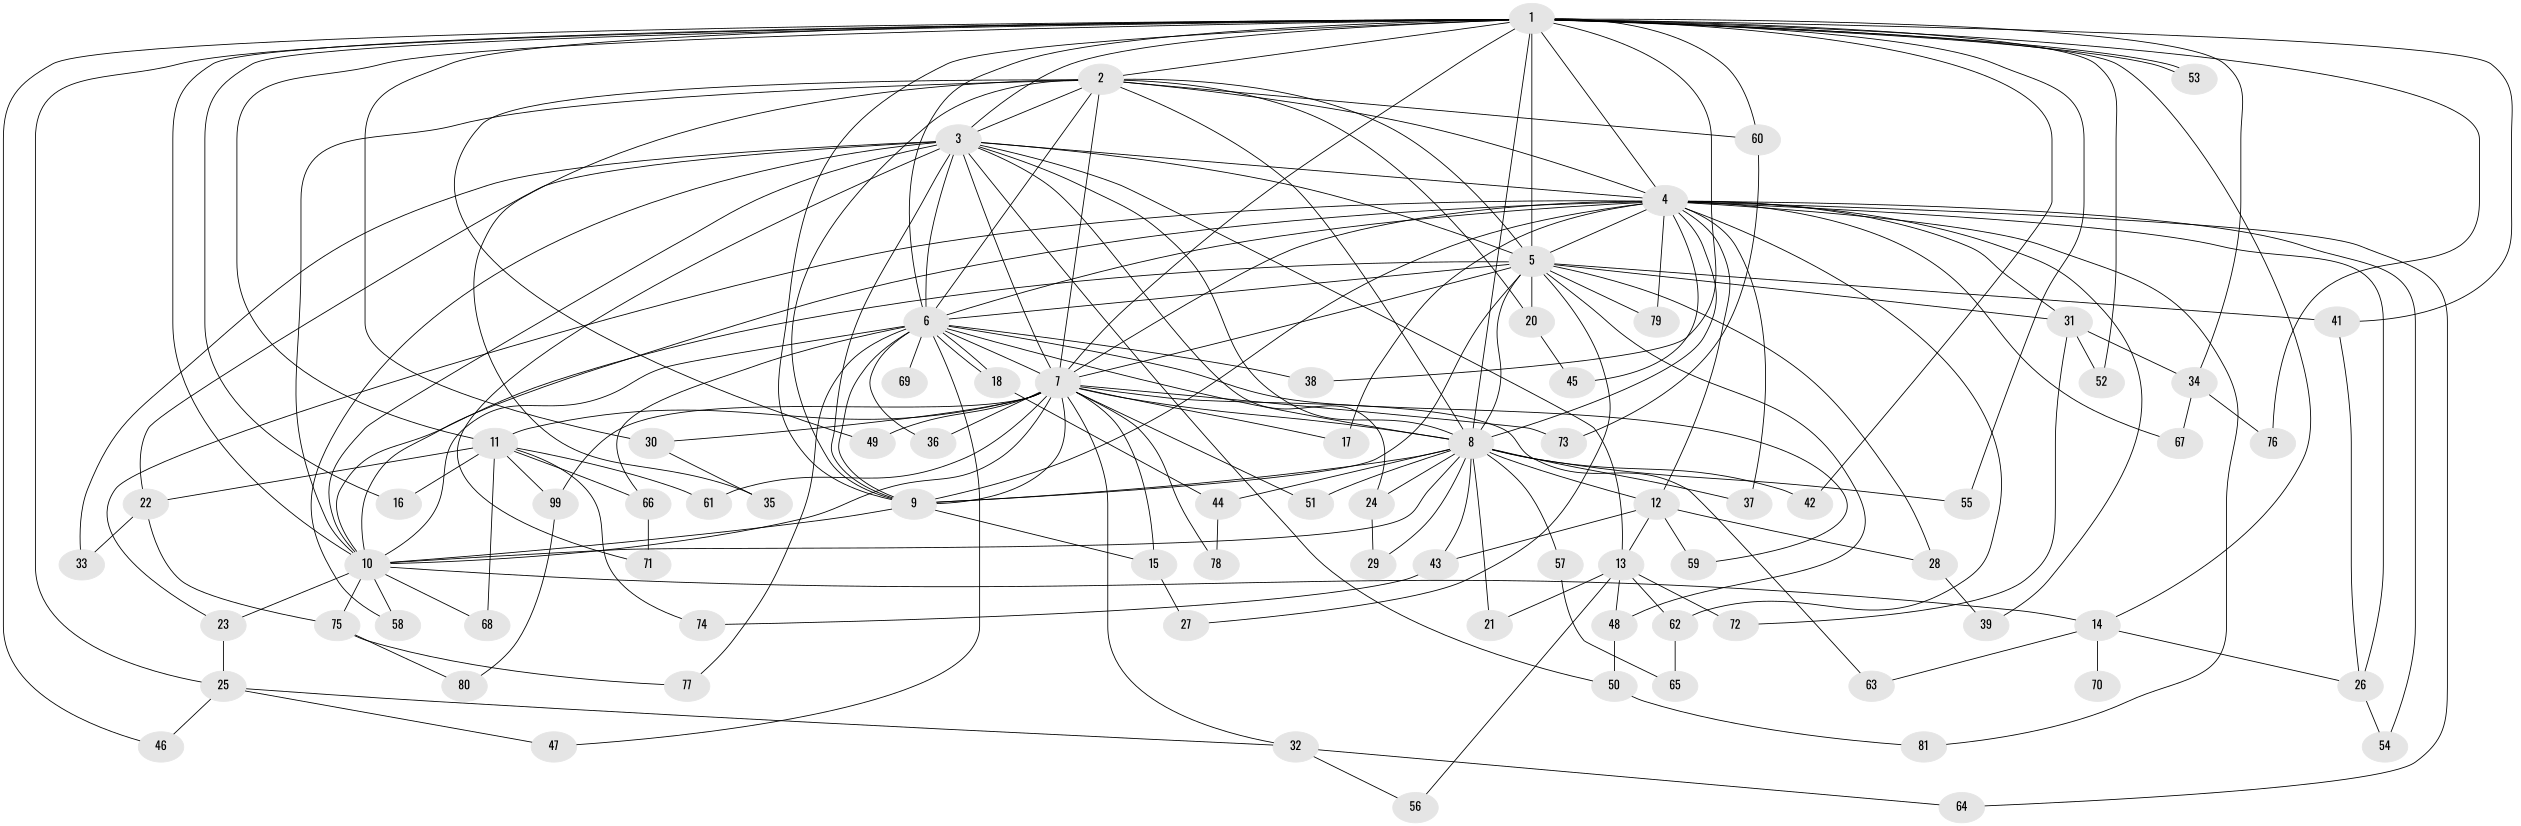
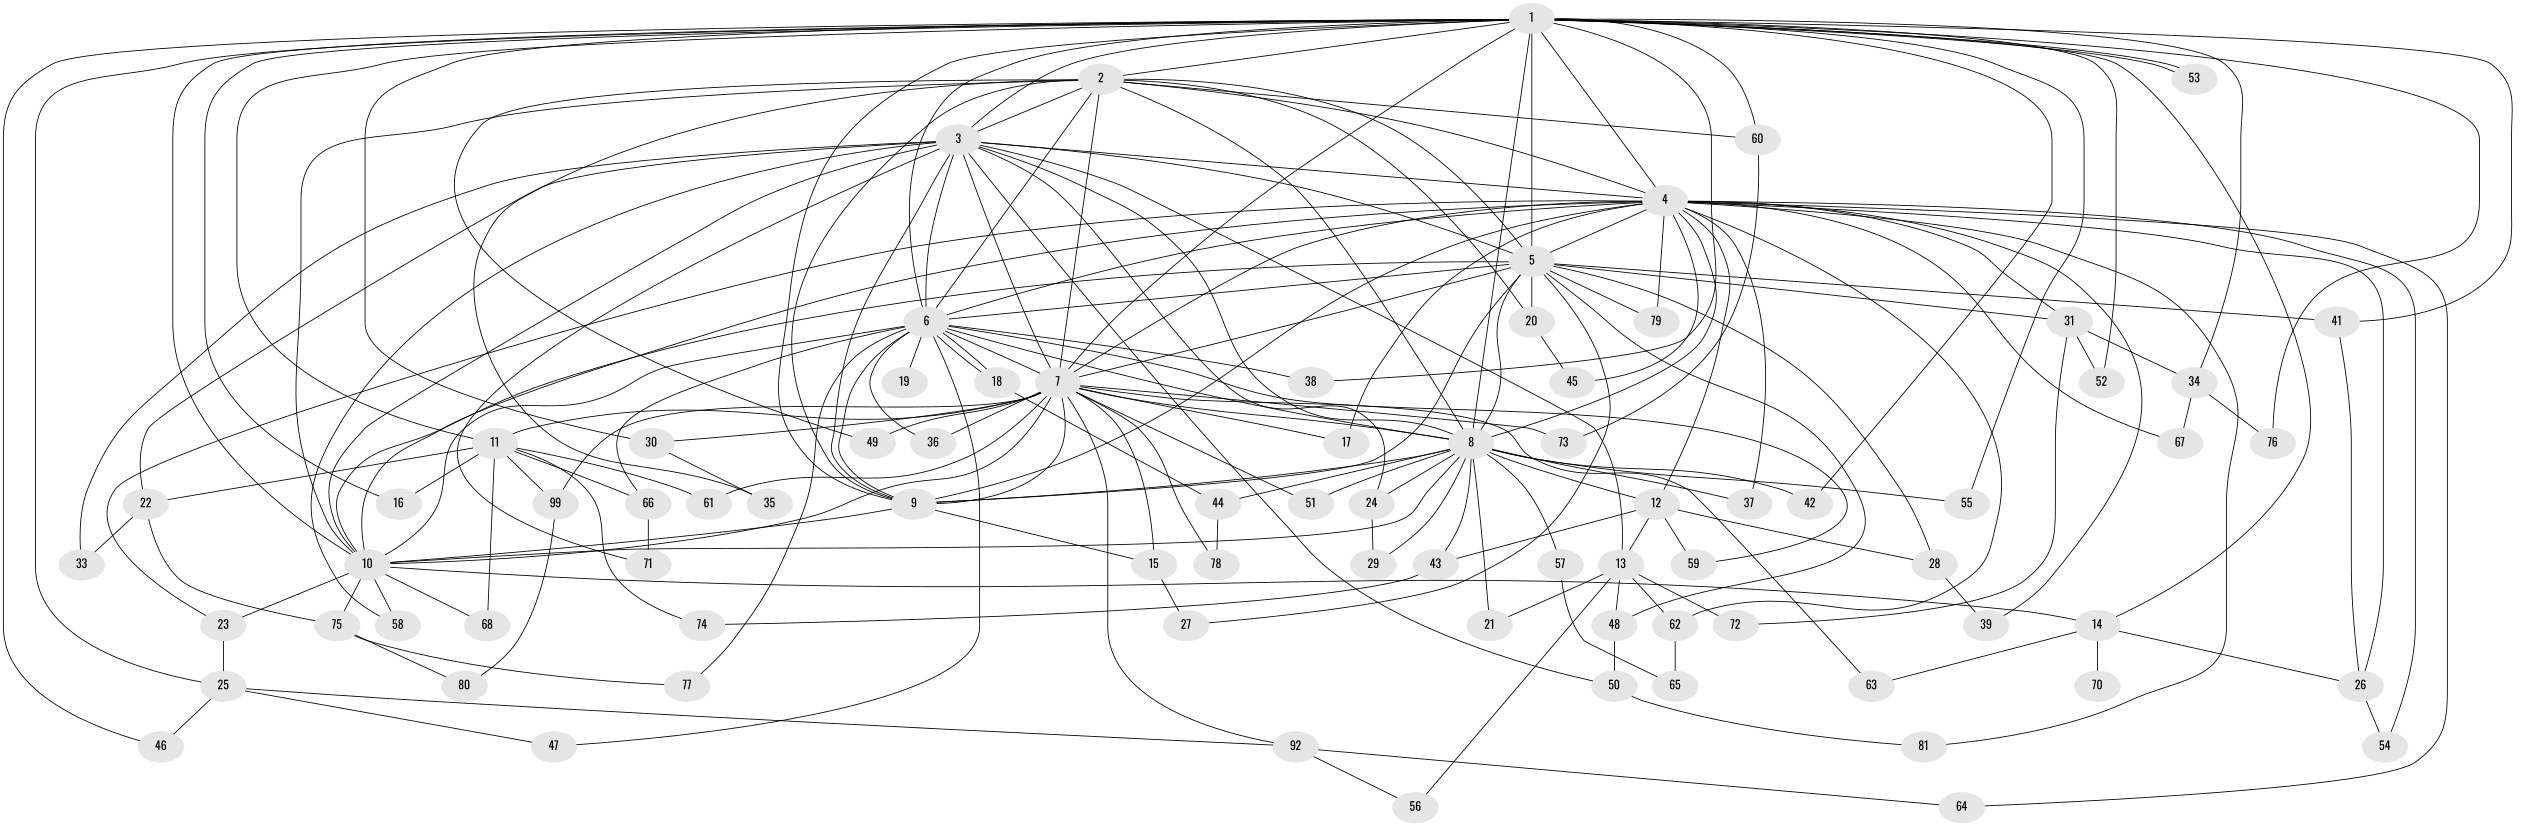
node "69": label "69" -> "19"
node "32": label "32" -> "92"
